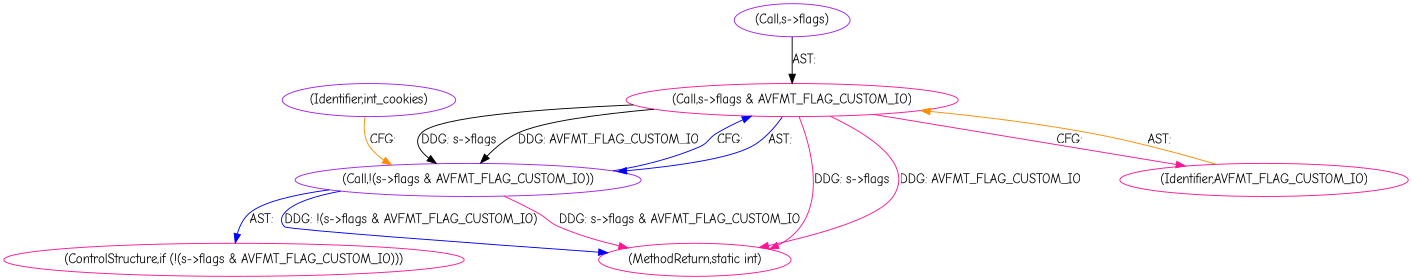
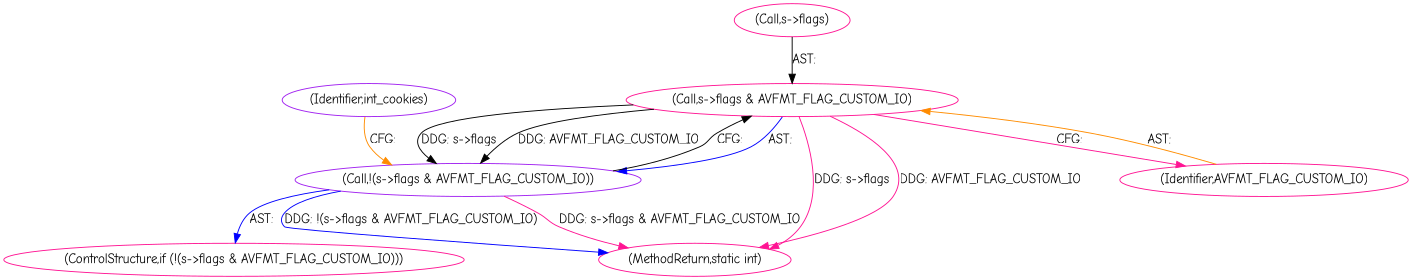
node "(Call,s->flags)": color purple -> deeppink
edge "(Call,!(s->flags & AVFMT_FLAG_CUSTOM_IO))" -> "(Call,s->flags & AVFMT_FLAG_CUSTOM_IO)": color blue -> black
